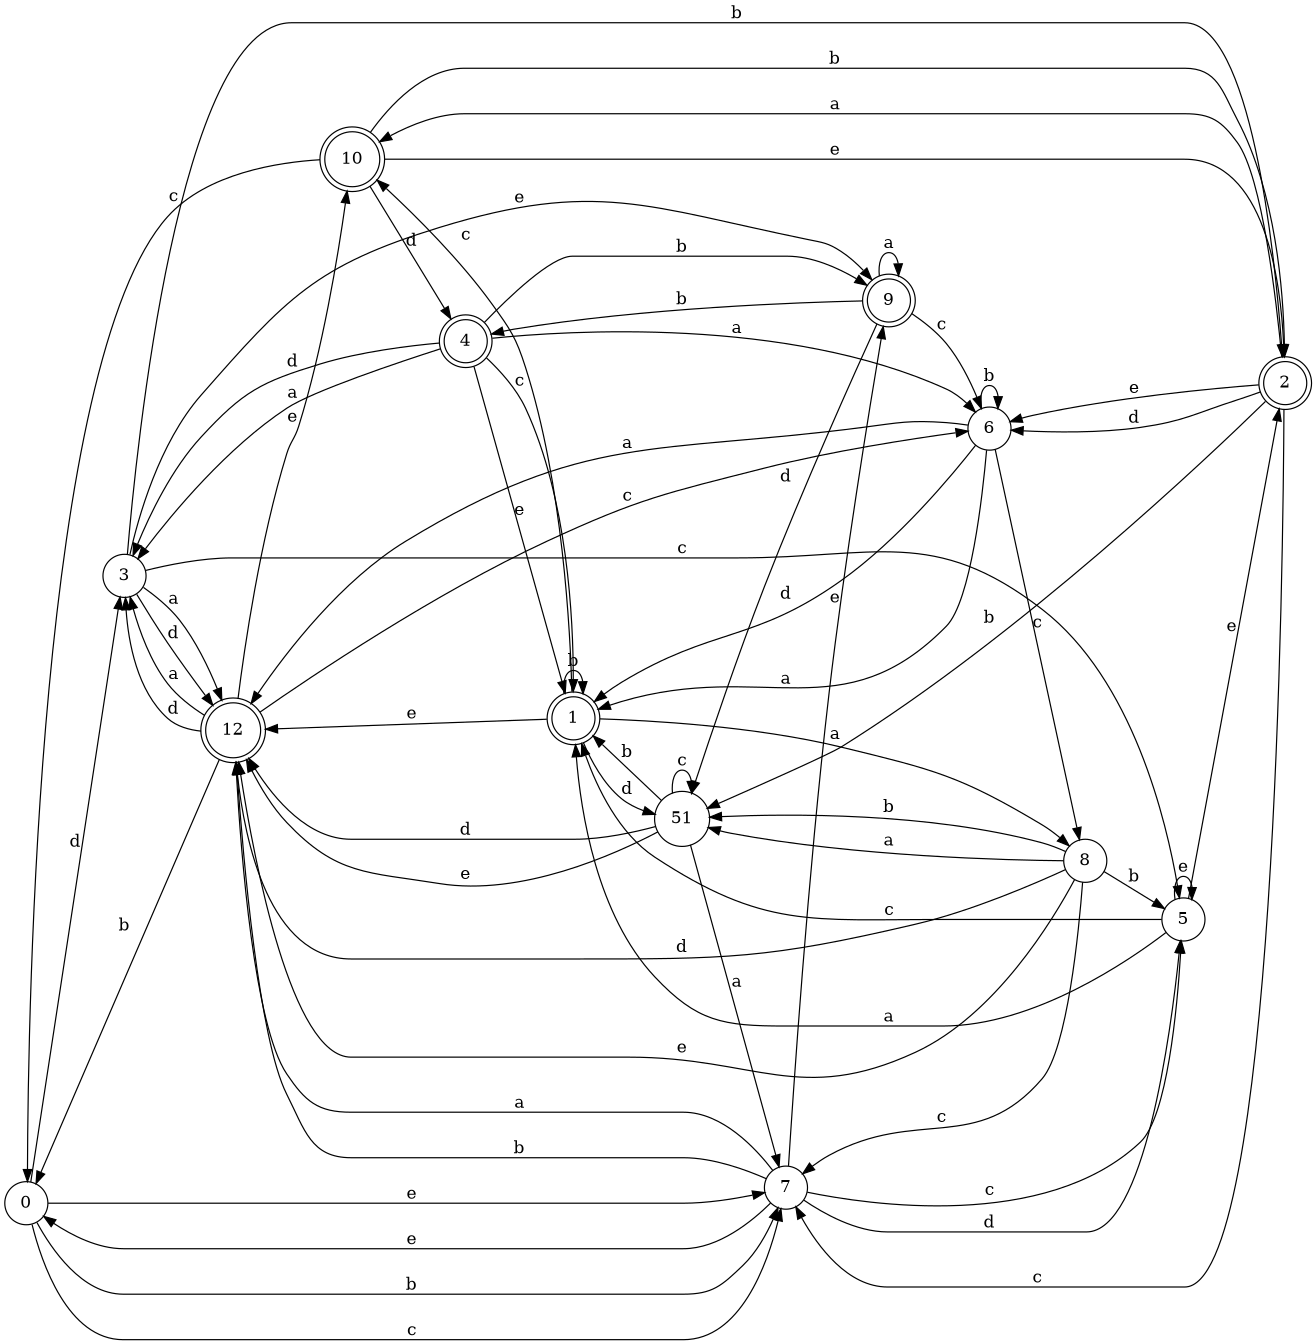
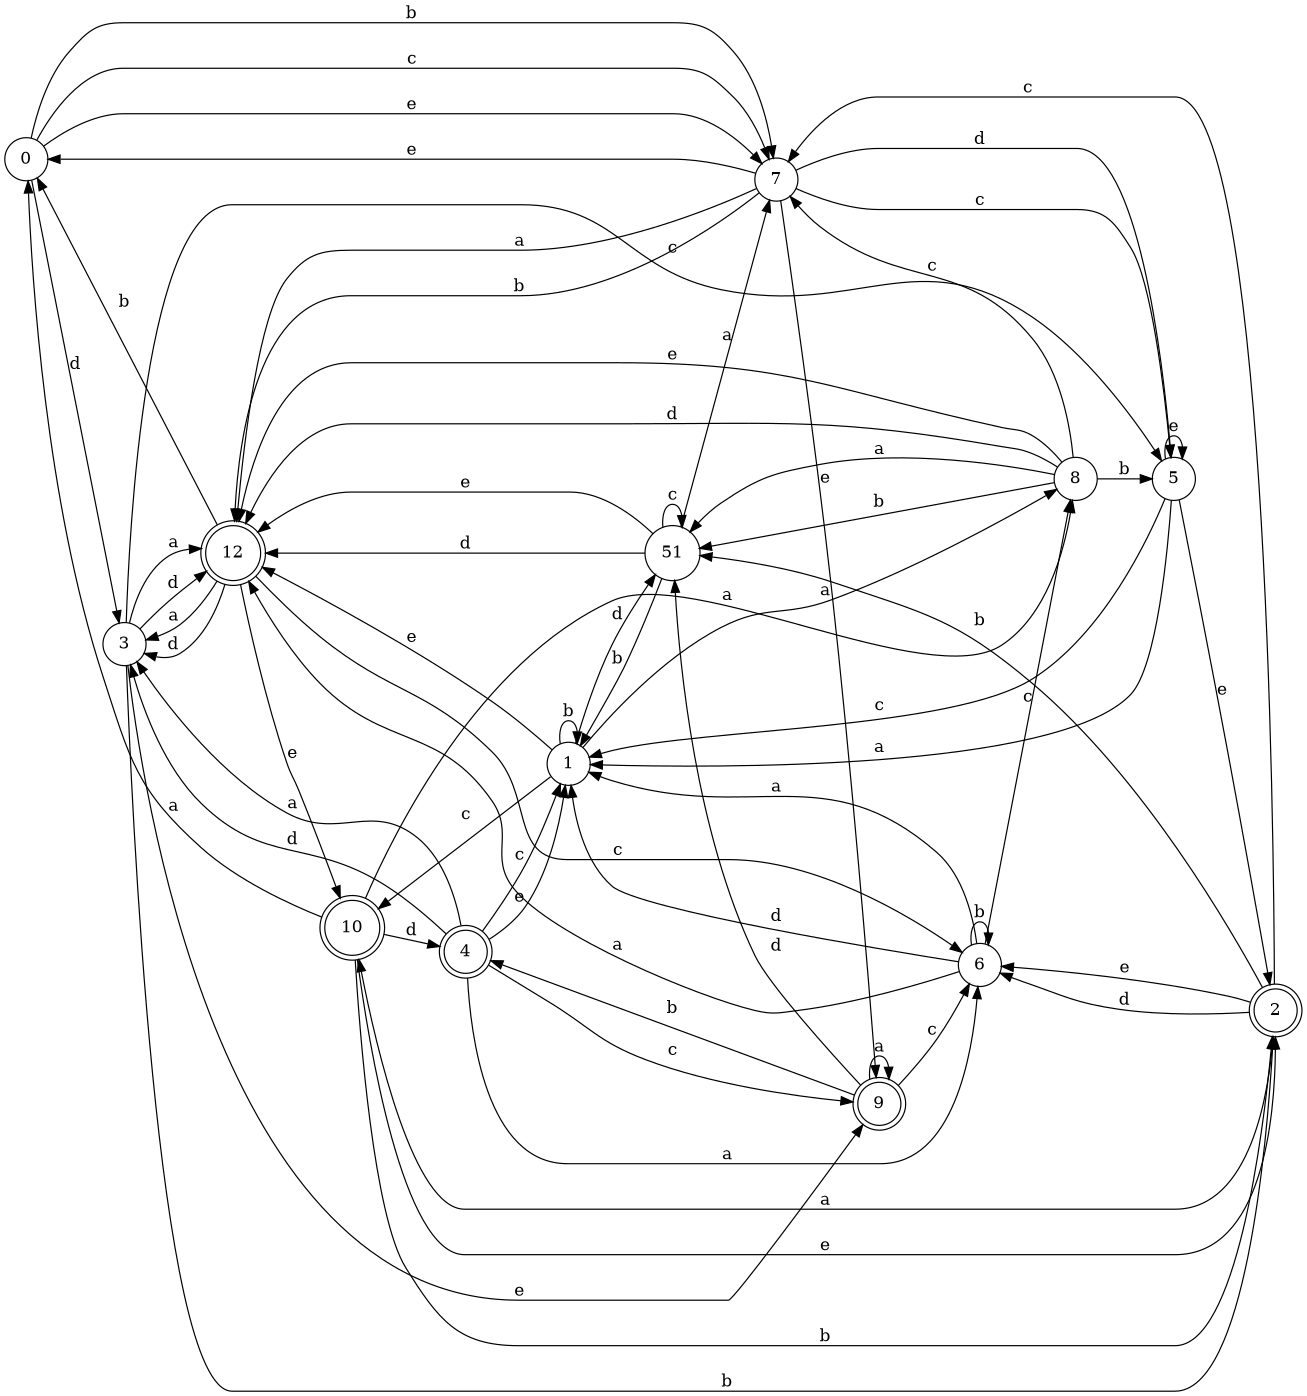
edge "10" -> "0": label "c" -> "a"
edge "4" -> "9": label "b" -> "c"
edge "10" -> "8": added, label "a"
node "1": shape doublecircle -> circle
